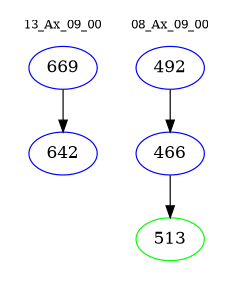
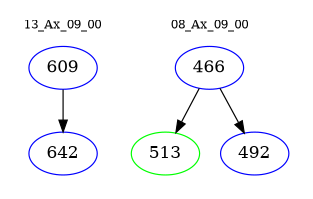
node "669": label "669" -> "609"
edge "492" -> "466": reversed
